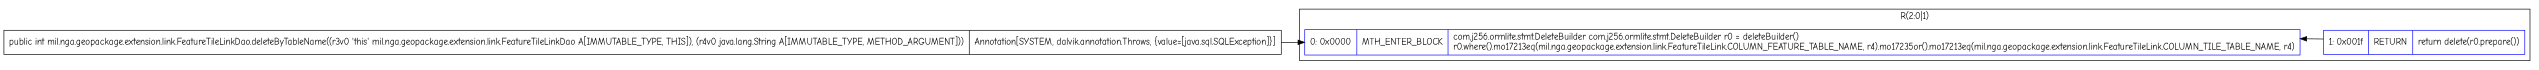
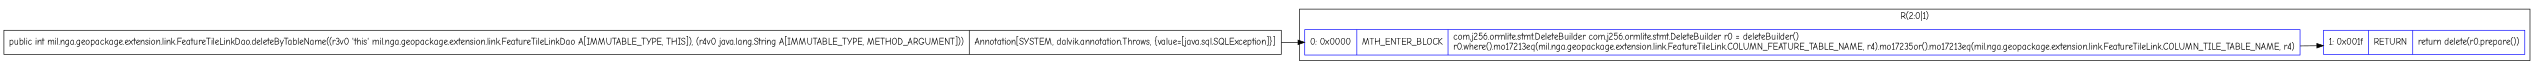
edge "1: 0x001f" -> "0: 0x0000": reversed
